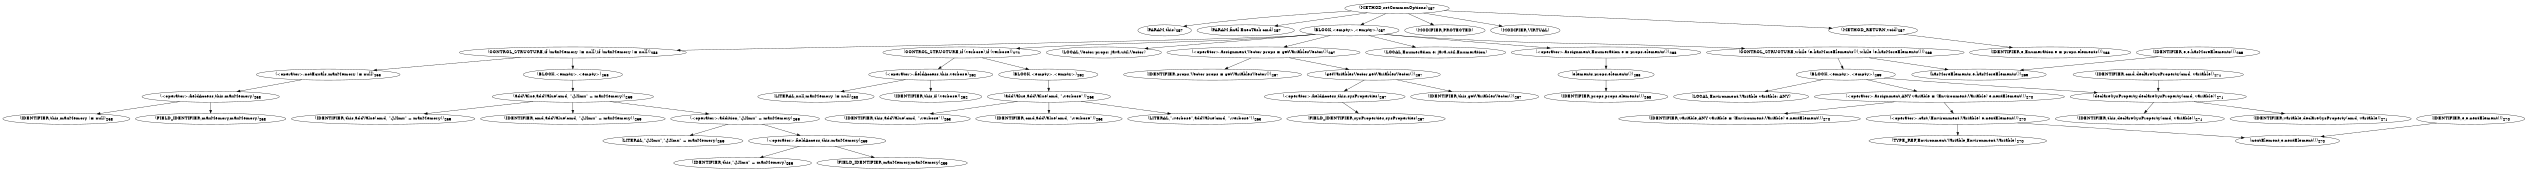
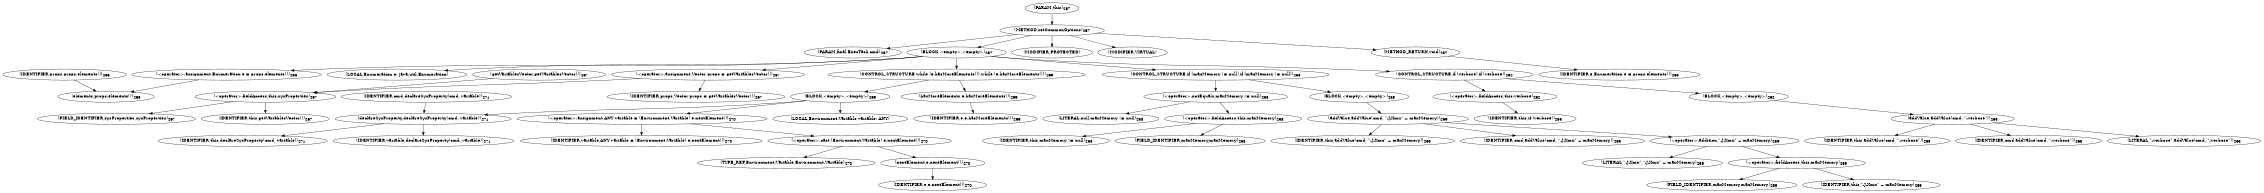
edge "(METHOD,setCommonOptions)" -> "(PARAM,this)": reversed
node "(CONTROL_STRUCTURE,if (verbose),if (verbose))": text "272" -> "262"
node "(LOCAL,Vector props: java.util.Vector)": removed
edge "(<operator>.assignment,Vector props = getVariablesVector())" -> "(getVariablesVector,getVariablesVector())": now "(<operator>.assignment,Vector props = getVariablesVector())" -> "(<operator>.fieldAccess,this.sysProperties)"
edge "(IDENTIFIER,e,e.hasMoreElements())" -> "(hasMoreElements,e.hasMoreElements())": reversed
edge "(elements,props.elements())" -> "(IDENTIFIER,props,props.elements())": reversed
edge "(<operator>.fieldAccess,this.verbose)" -> "(LITERAL,null,maxMemory != null)": now "(<operator>.notEquals,maxMemory != null)" -> "(LITERAL,null,maxMemory != null)"
edge "(getVariablesVector,getVariablesVector())" -> "(IDENTIFIER,this,getVariablesVector())": now "(<operator>.fieldAccess,this.sysProperties)" -> "(IDENTIFIER,this,getVariablesVector())"
node "(IDENTIFIER,this,if (verbose))": text "262" -> "263"
edge "(IDENTIFIER,e,e.nextElement())" -> "(nextElement,e.nextElement())": reversed
